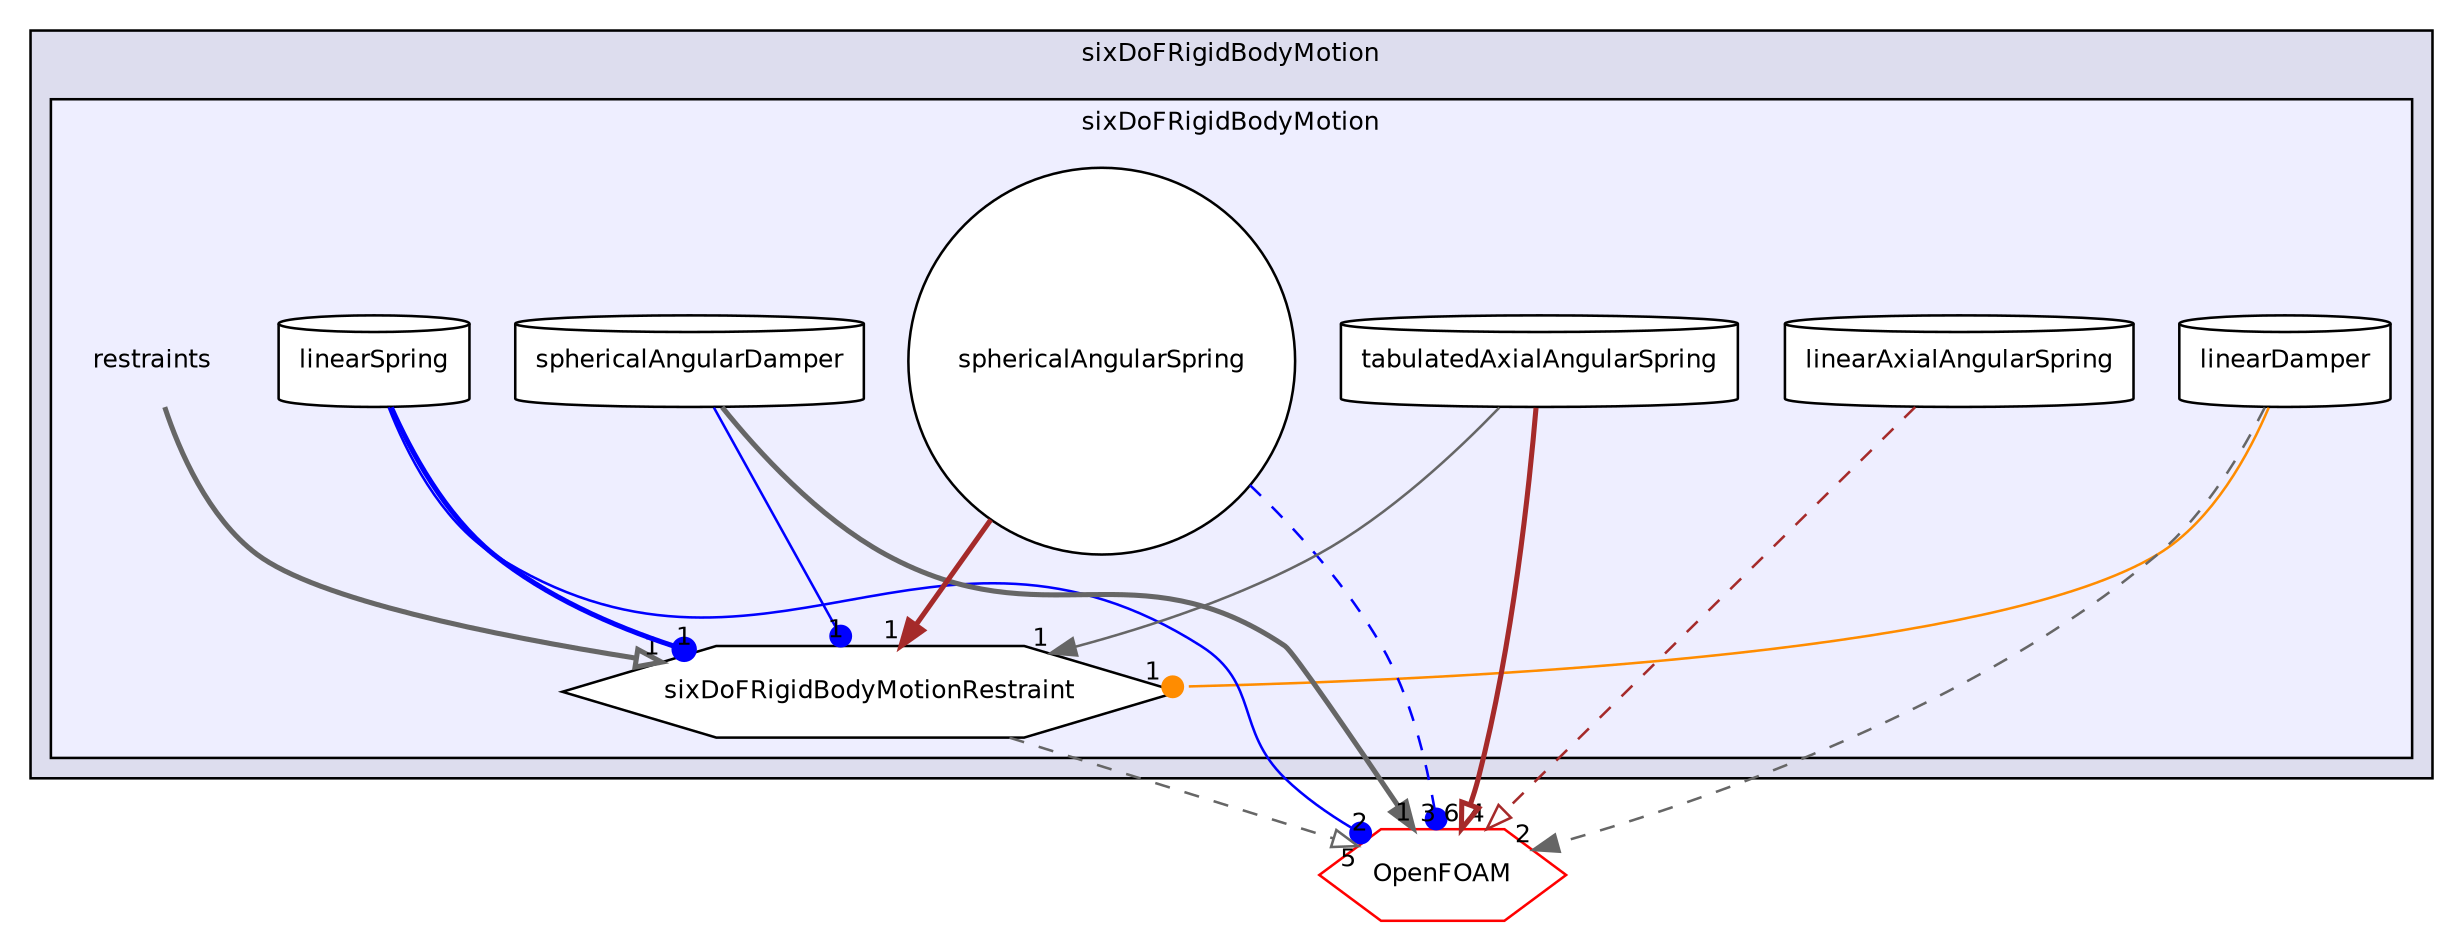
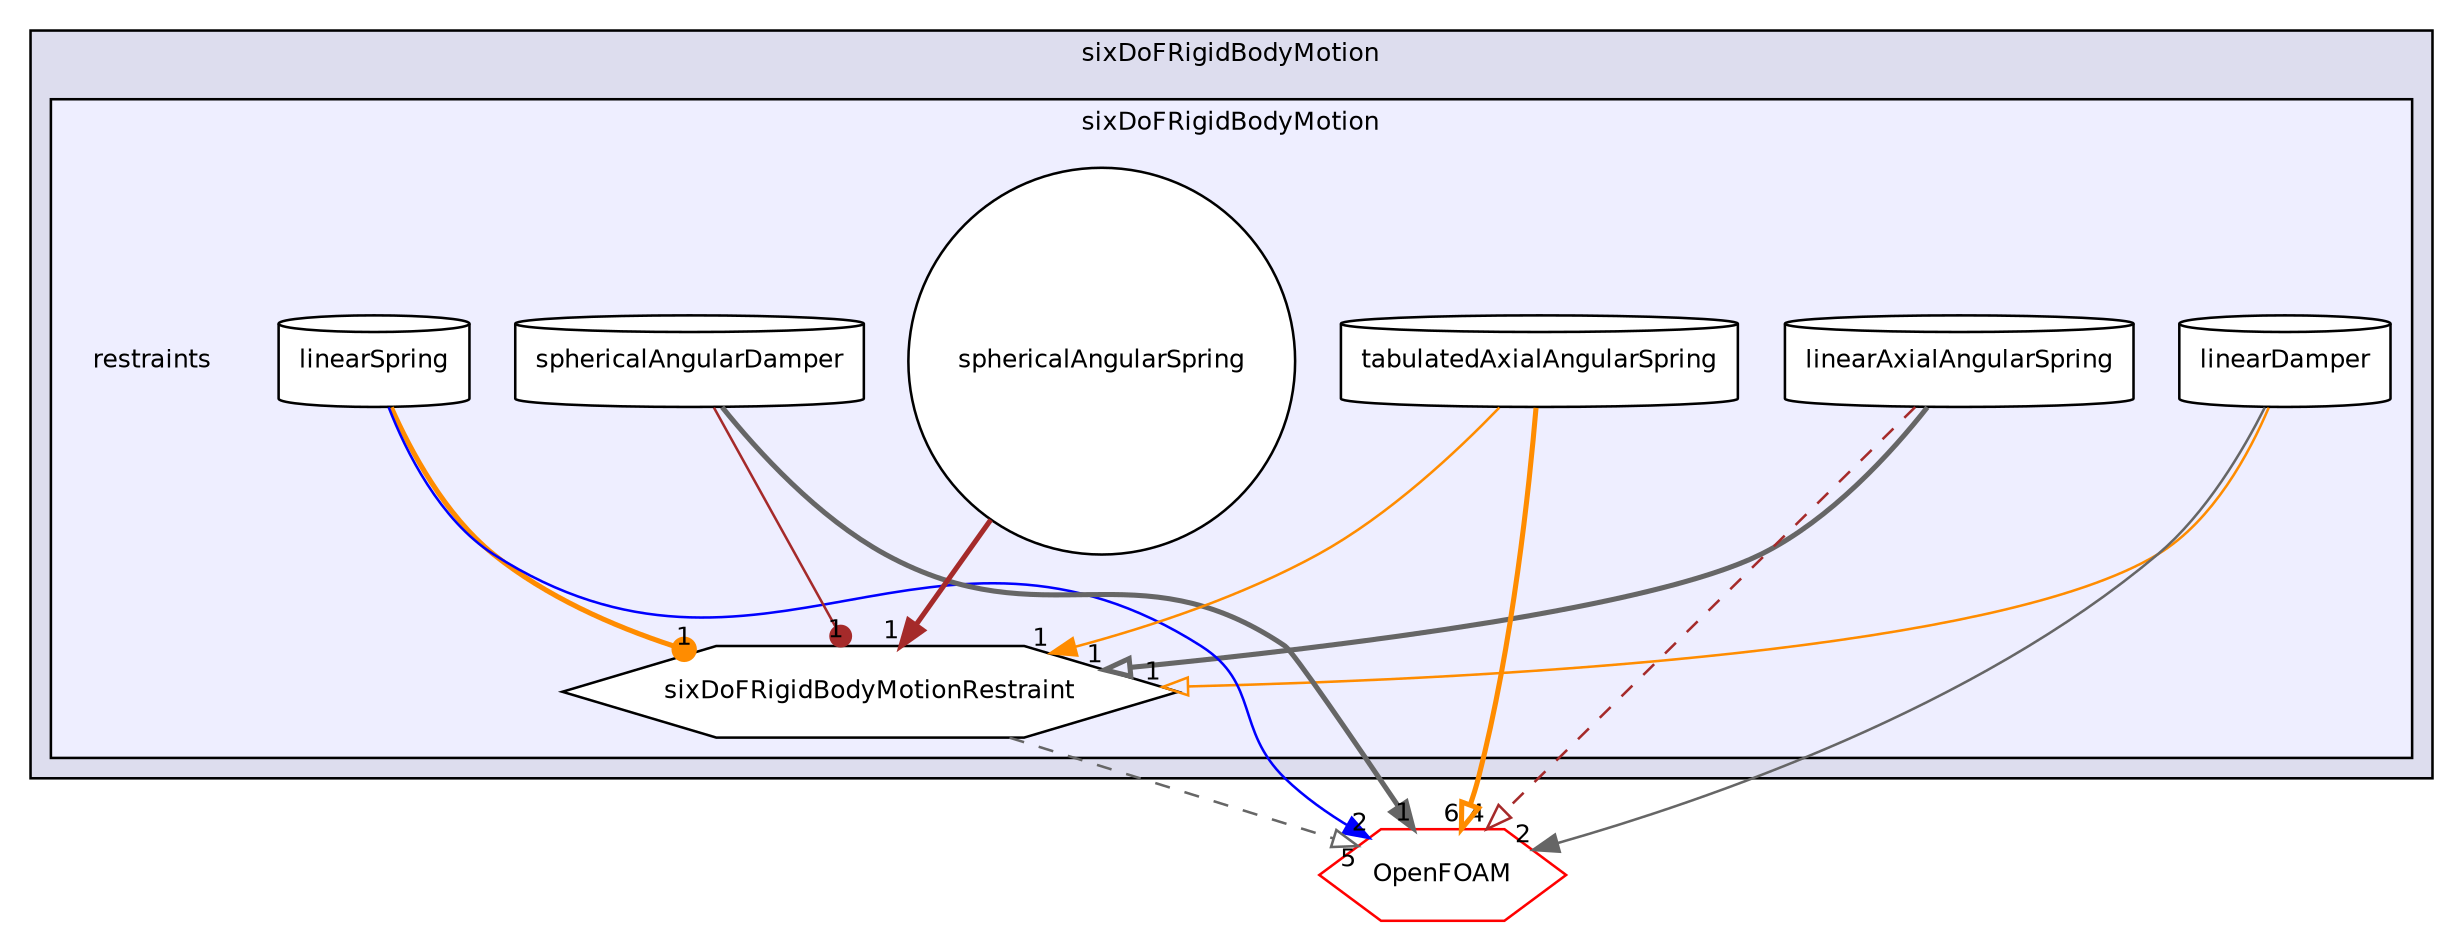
edge "sphericalAngularDamper" -> "sixDoFRigidBodyMotionRestraint": color blue -> brown
edge "linearSpring" -> "sixDoFRigidBodyMotionRestraint": color blue -> darkorange
edge "tabulatedAxialAngularSpring" -> "sixDoFRigidBodyMotionRestraint": color gray40 -> darkorange
edge "linearSpring" -> "OpenFOAM": arrowhead dot -> normal
edge "restraints" -> "sixDoFRigidBodyMotionRestraint": now "linearAxialAngularSpring" -> "sixDoFRigidBodyMotionRestraint"
edge "tabulatedAxialAngularSpring" -> "OpenFOAM": color brown -> darkorange
edge "sphericalAngularSpring" -> "OpenFOAM": removed
edge "linearDamper" -> "sixDoFRigidBodyMotionRestraint": arrowhead dot -> onormal
edge "linearDamper" -> "OpenFOAM": style dashed -> solid
